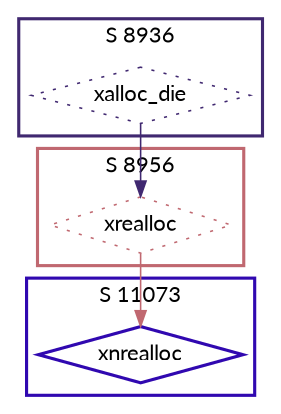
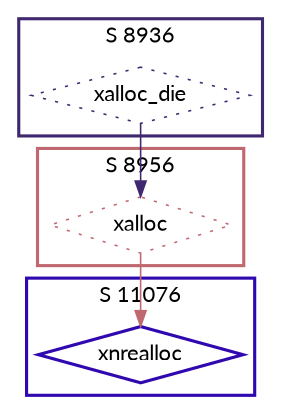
node "xrealloc": label "xrealloc" -> "xalloc"
cluster "S 11073": label "S 11073" -> "S 11076"
